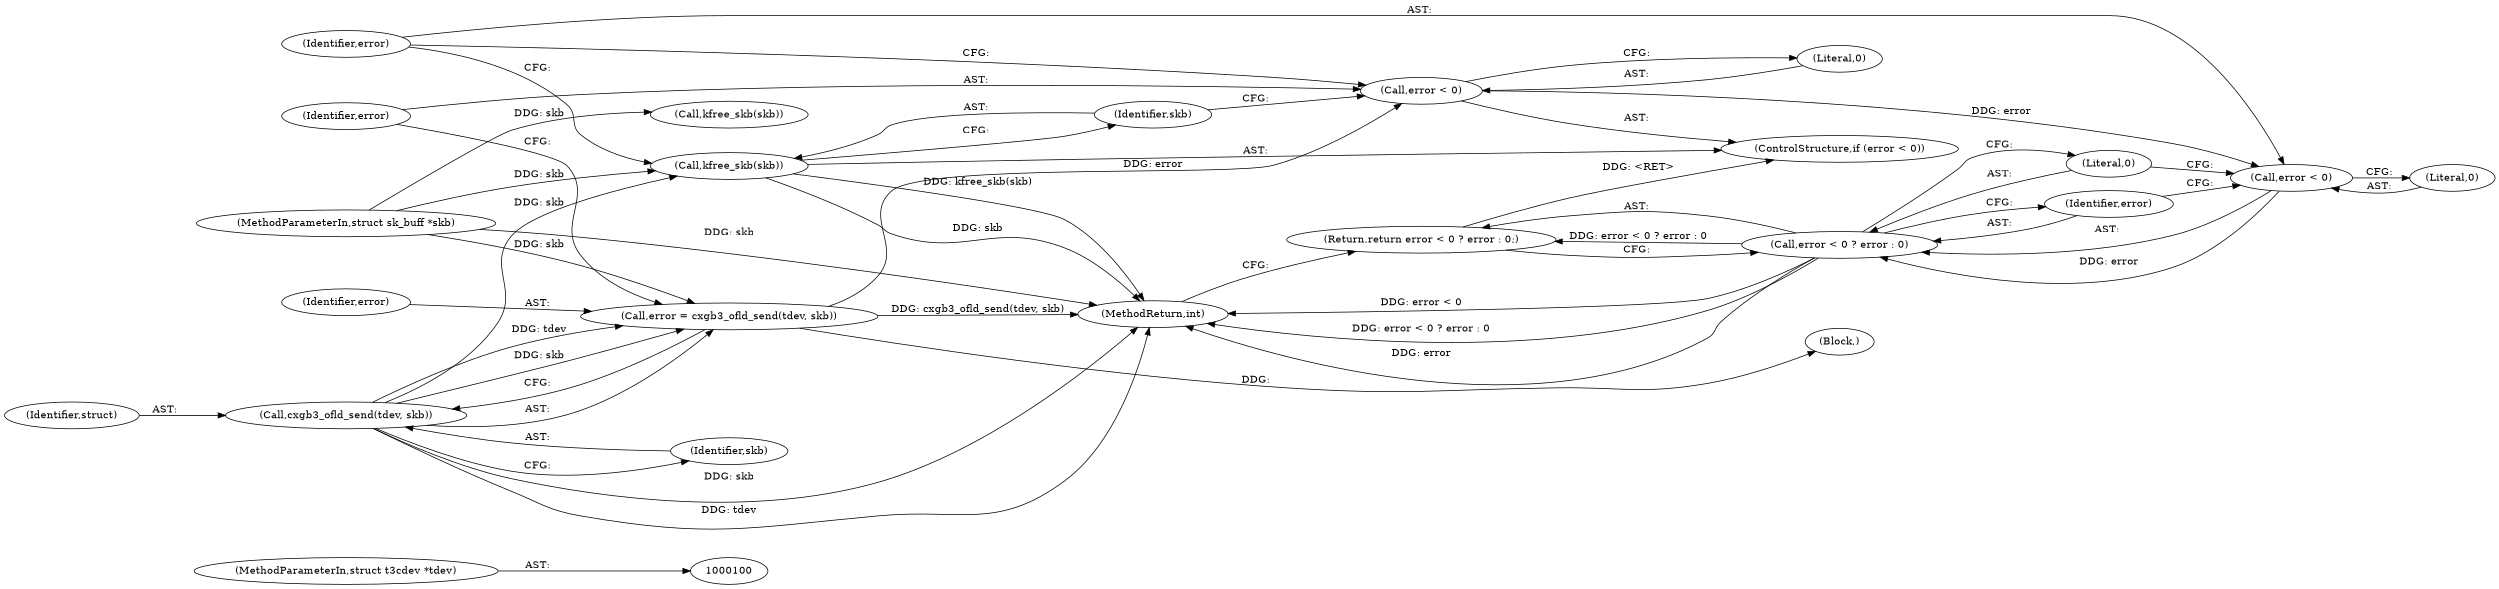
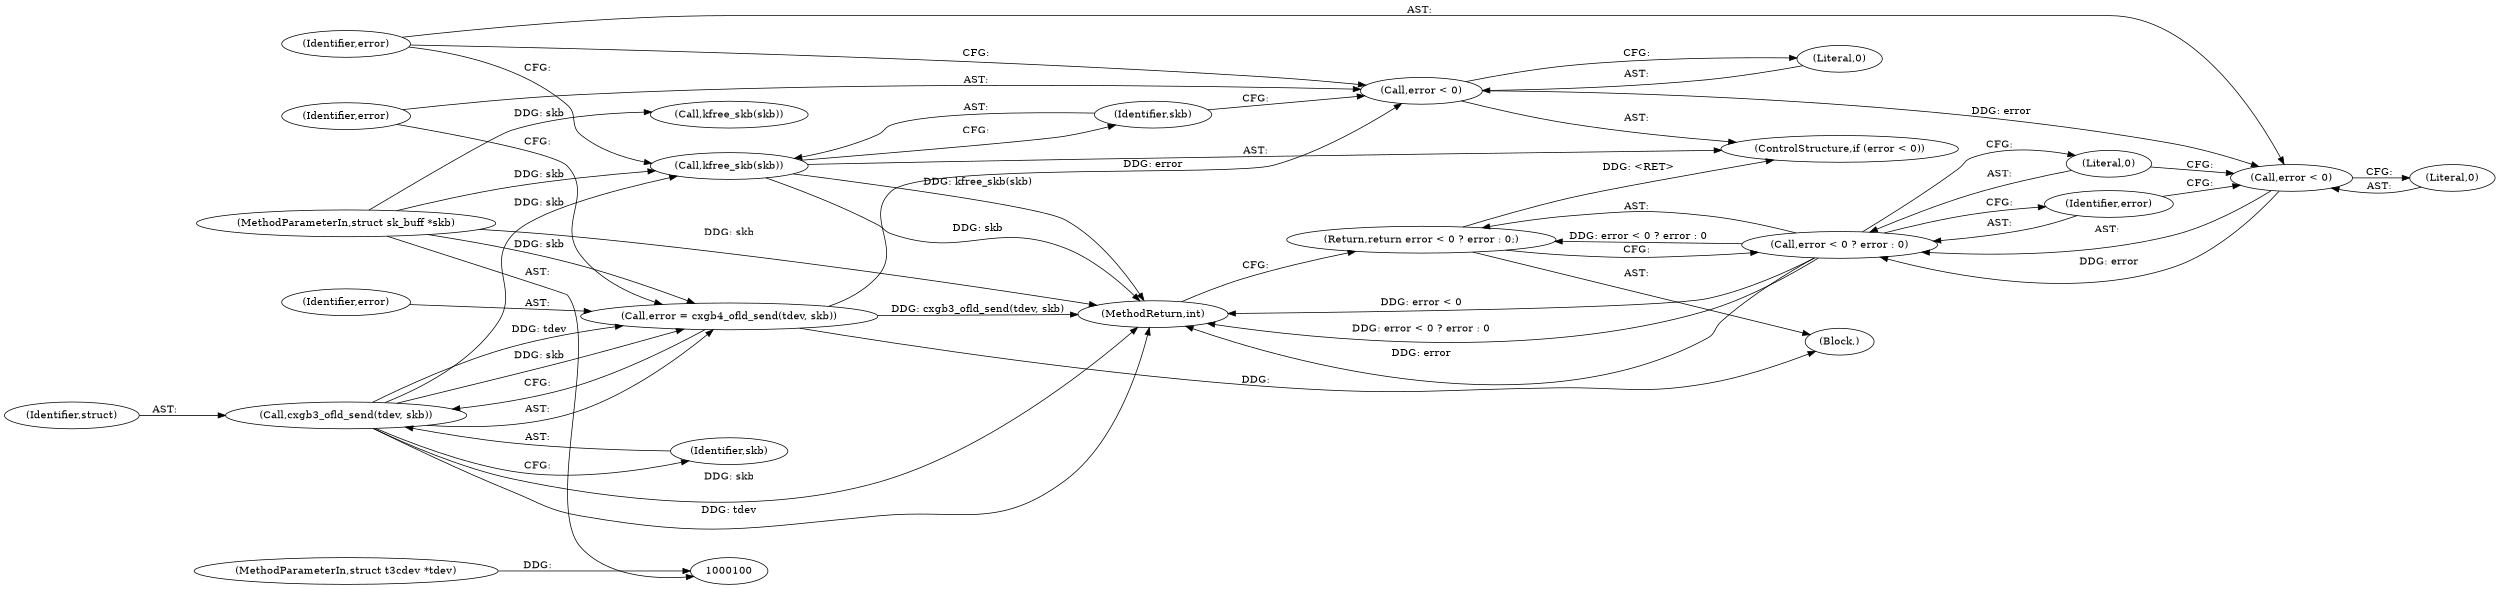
edge "(Return,return error < 0 ? error : 0;)" -> "(Block,)": added, label "AST:"
node "(Call,error = cxgb3_ofld_send(tdev, skb))": label "(Call,error = cxgb3_ofld_send(tdev, skb))" -> "(Call,error = cxgb4_ofld_send(tdev, skb))"
edge "(MethodParameterIn,struct sk_buff *skb)" -> "1000100": added, label "AST:"
edge "(MethodParameterIn,struct t3cdev *tdev)" -> "1000100": label "AST: " -> "DDG: "
